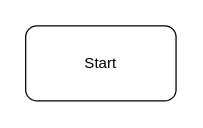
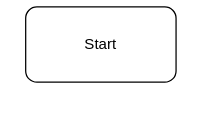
node "Start": moved (101, 63) -> (101, 44)
